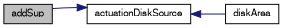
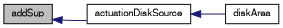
edge "addSup" -> "actuationDiskSource": reversed
